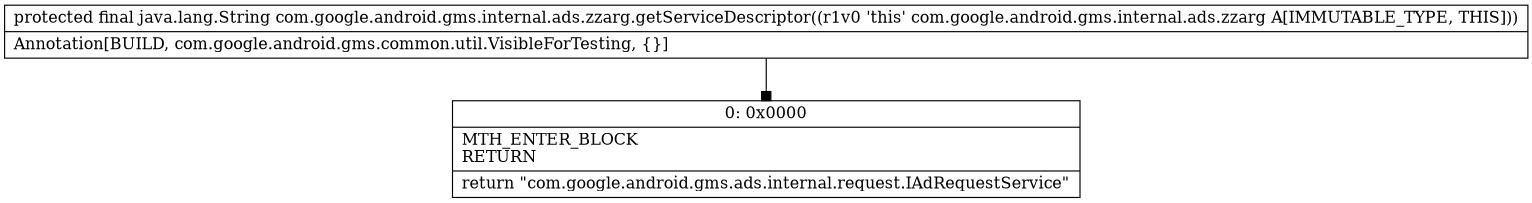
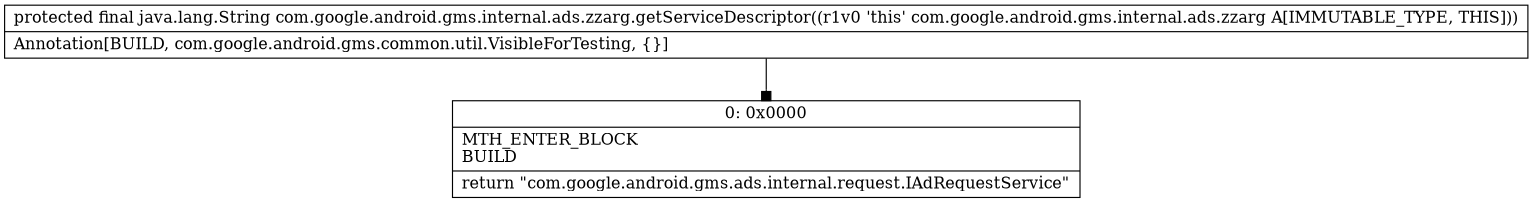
node "0: 0x0000": text "RETURN" -> "BUILD"
